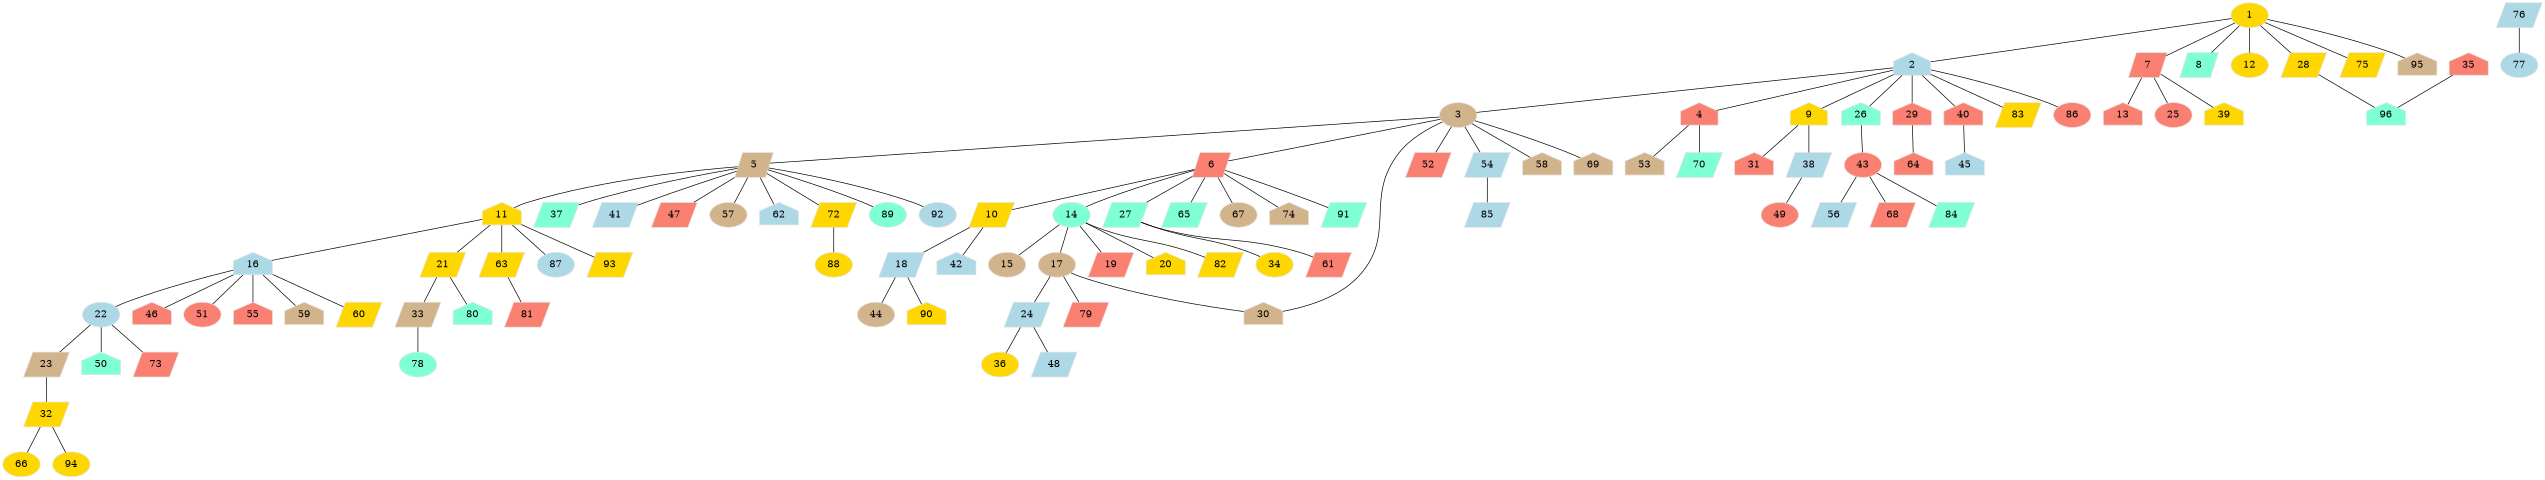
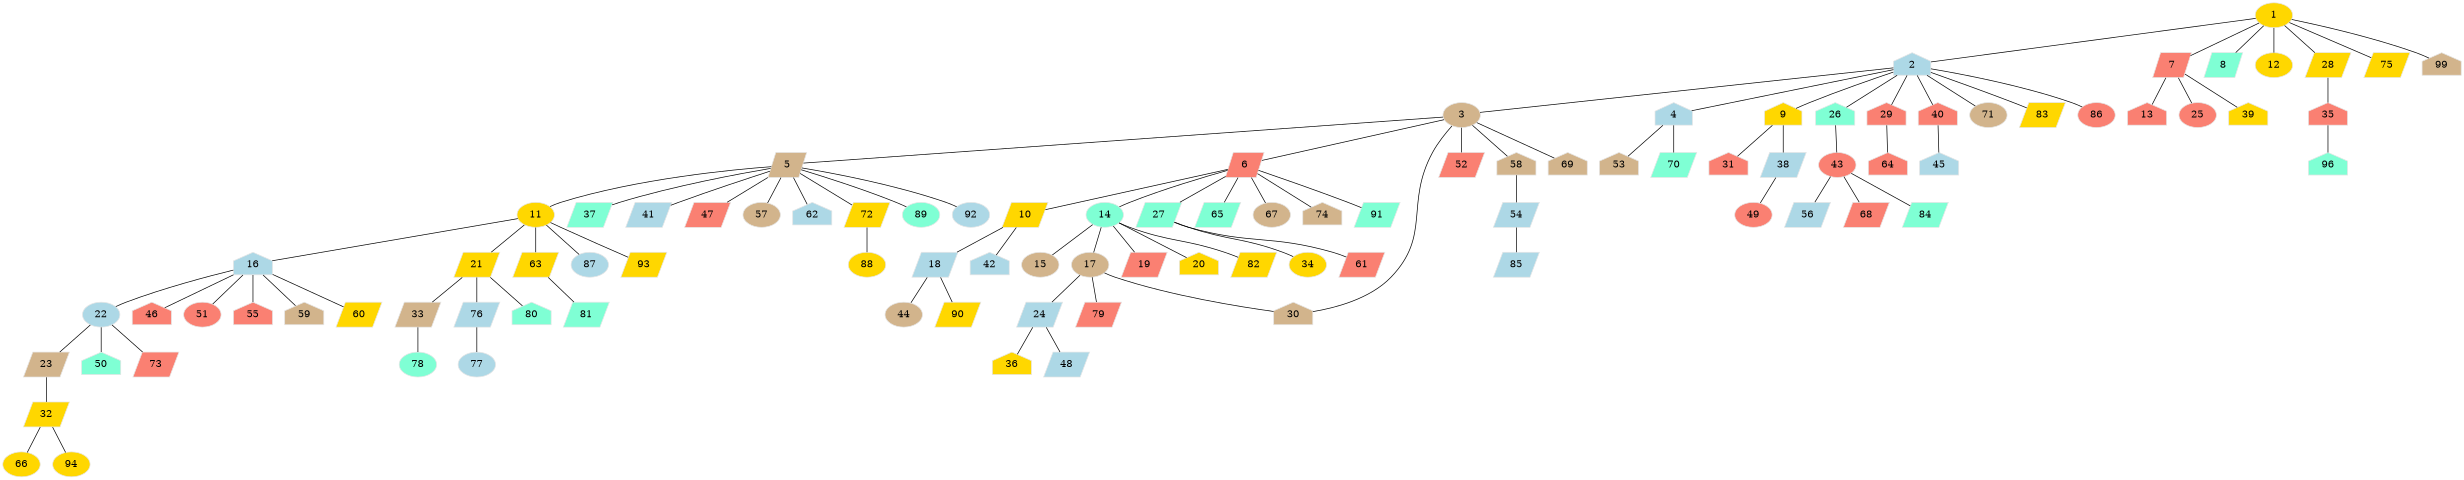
node "95": label "95" -> "99"
edge "28" -- "96": now "28" -- "35"
node "4": fillcolor salmon -> lightblue
node "71": added
edge "3" -- "54": now "58" -- "54"
node "11": shape house -> ellipse
edge "21" -- "76": added
node "81": fillcolor salmon -> aquamarine
node "90": shape house -> parallelogram
node "36": shape ellipse -> house
